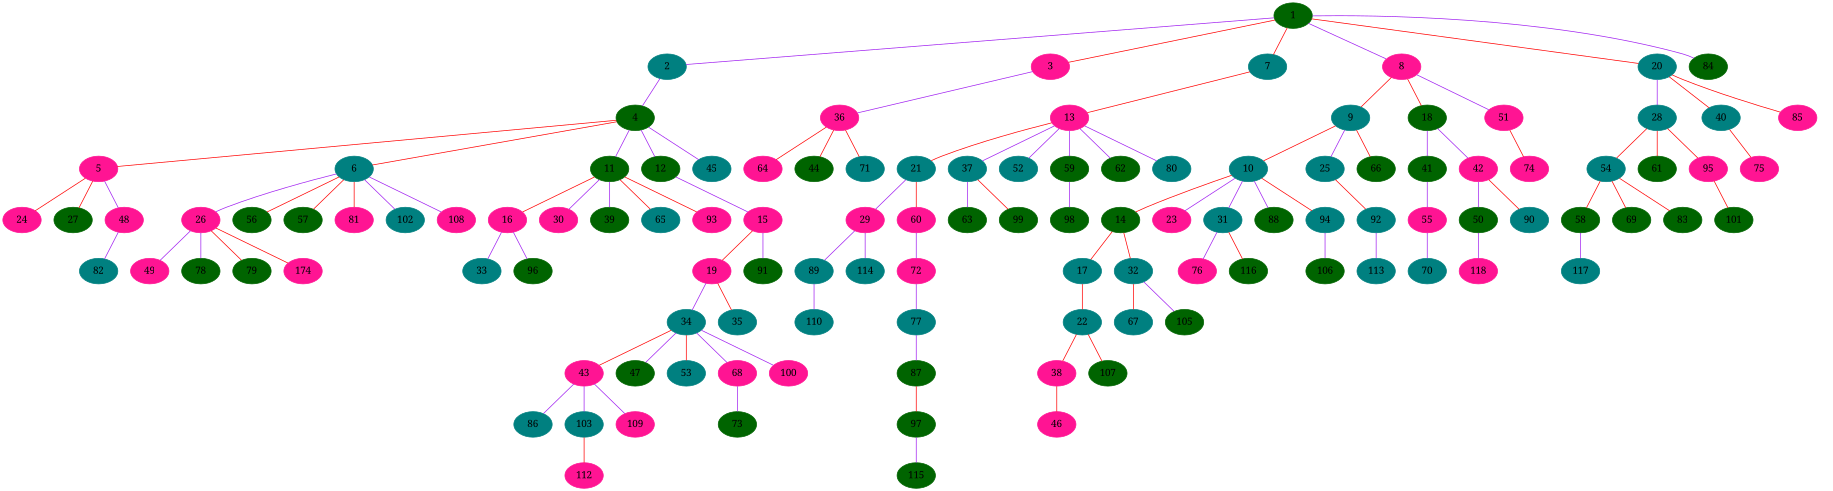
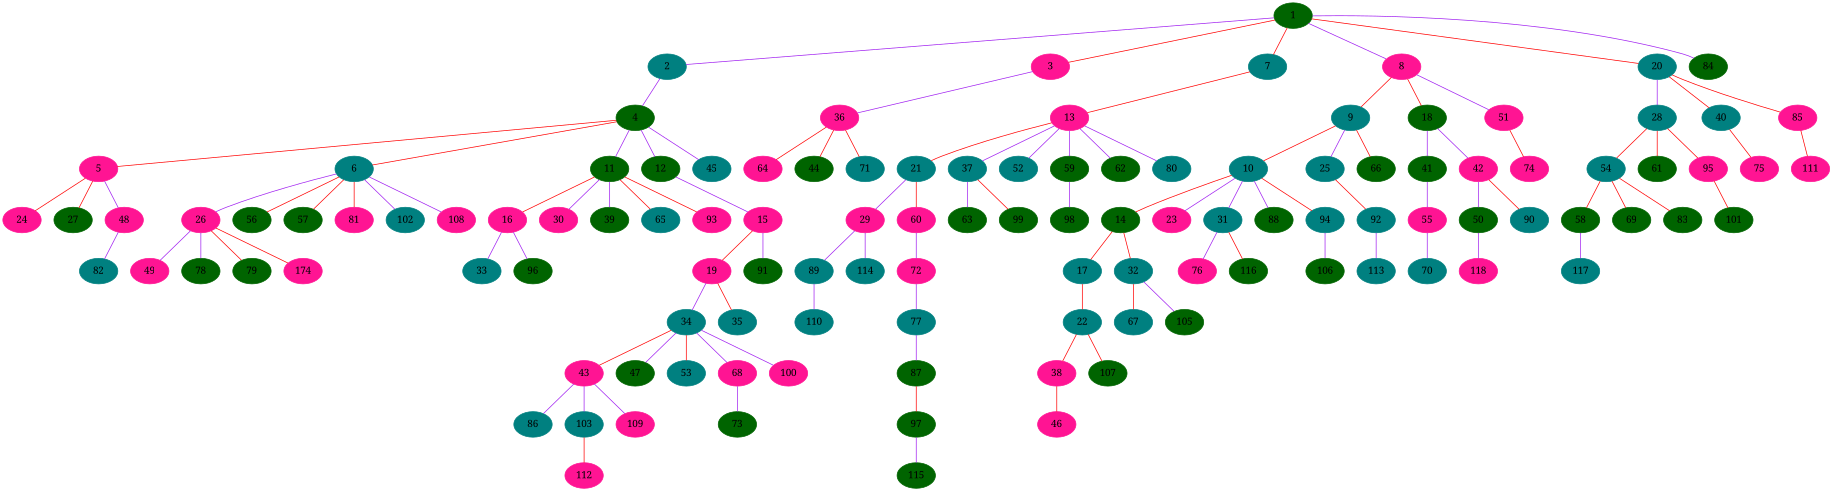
node "111": added
